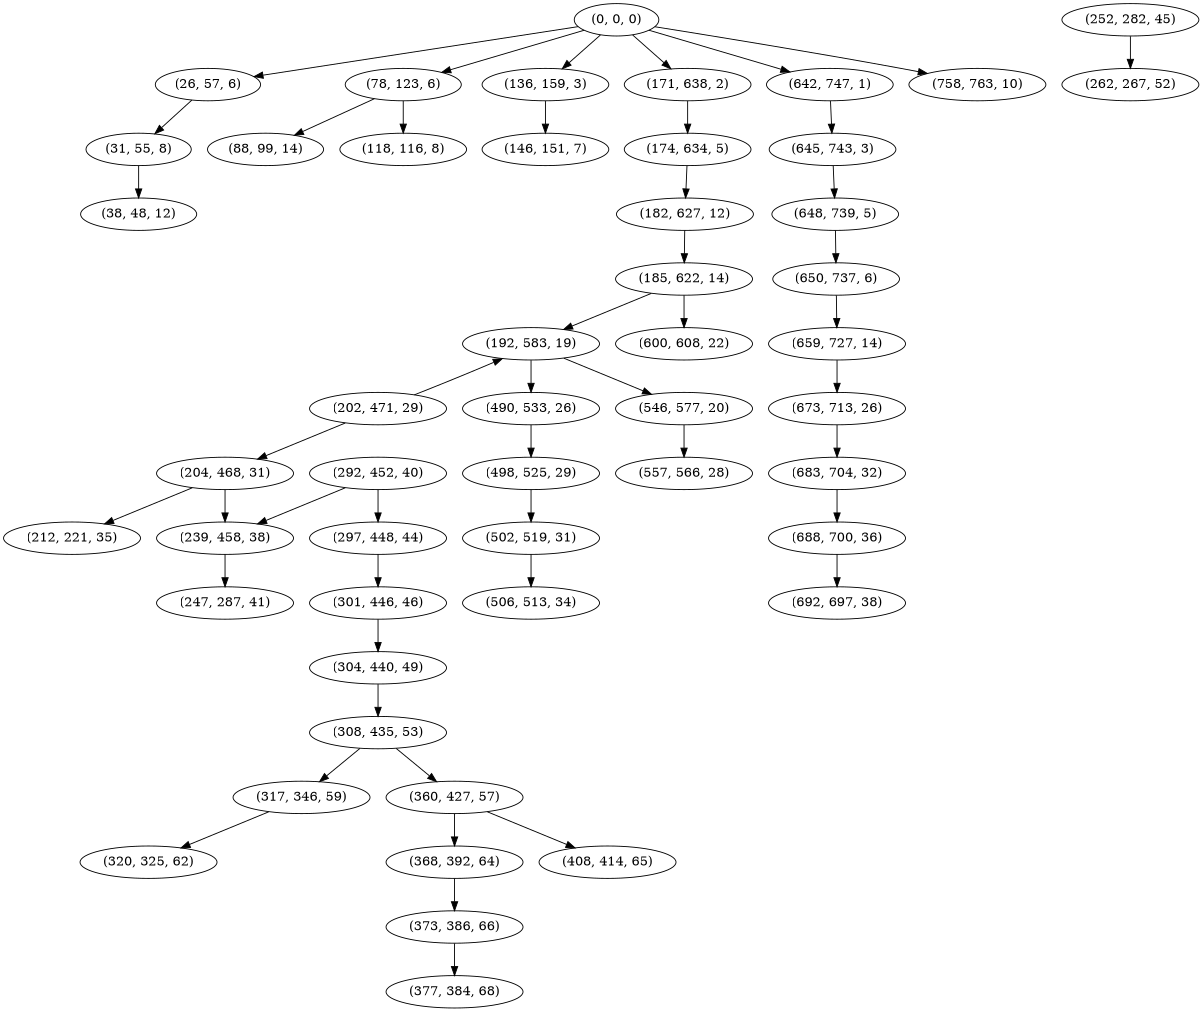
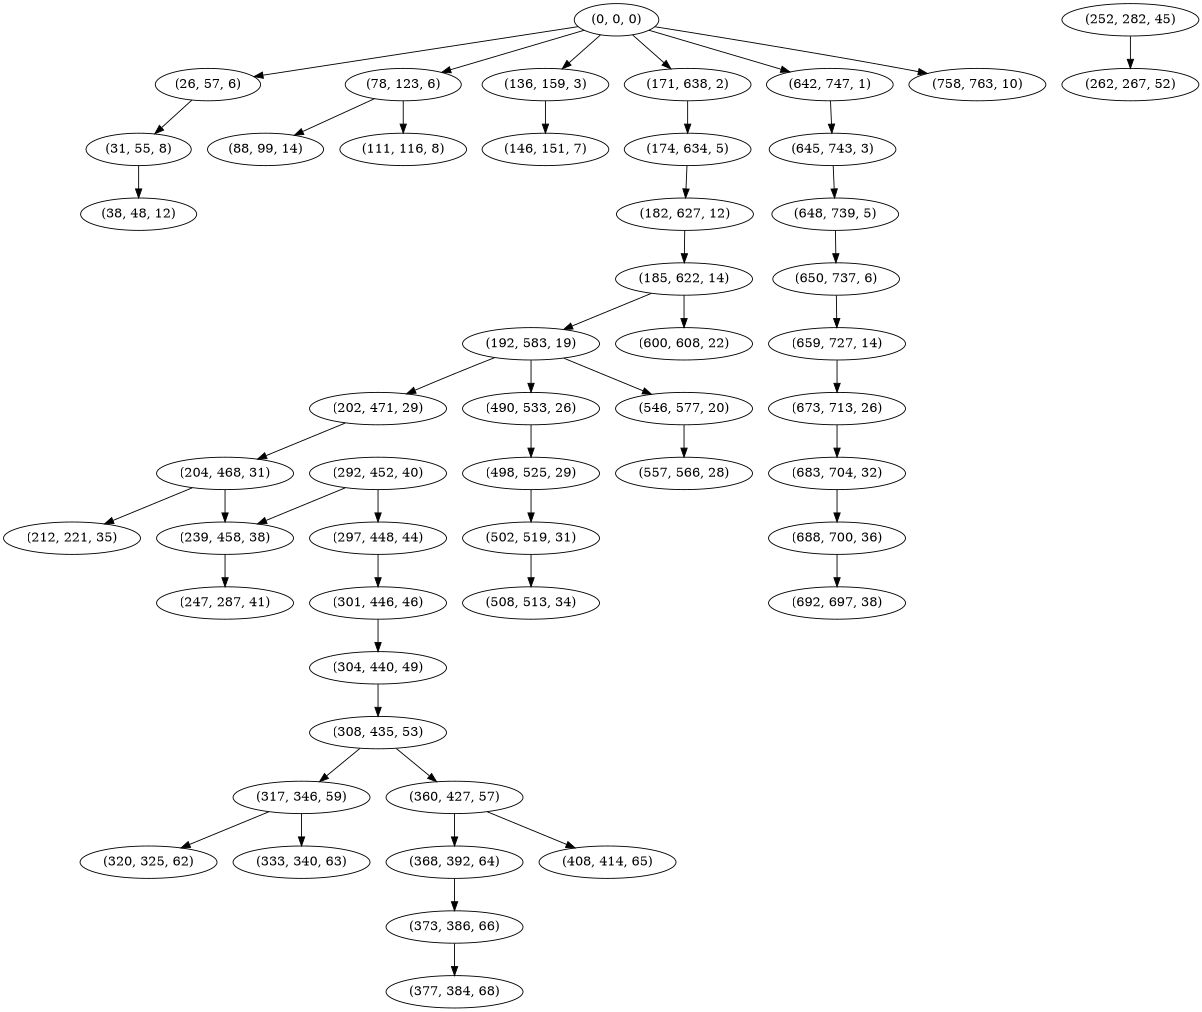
node "(118, 116, 8)": label "(118, 116, 8)" -> "(111, 116, 8)"
edge "(202, 471, 29)" -> "(192, 583, 19)": reversed
node "(506, 513, 34)": label "(506, 513, 34)" -> "(508, 513, 34)"
node "(333, 340, 63)": added
